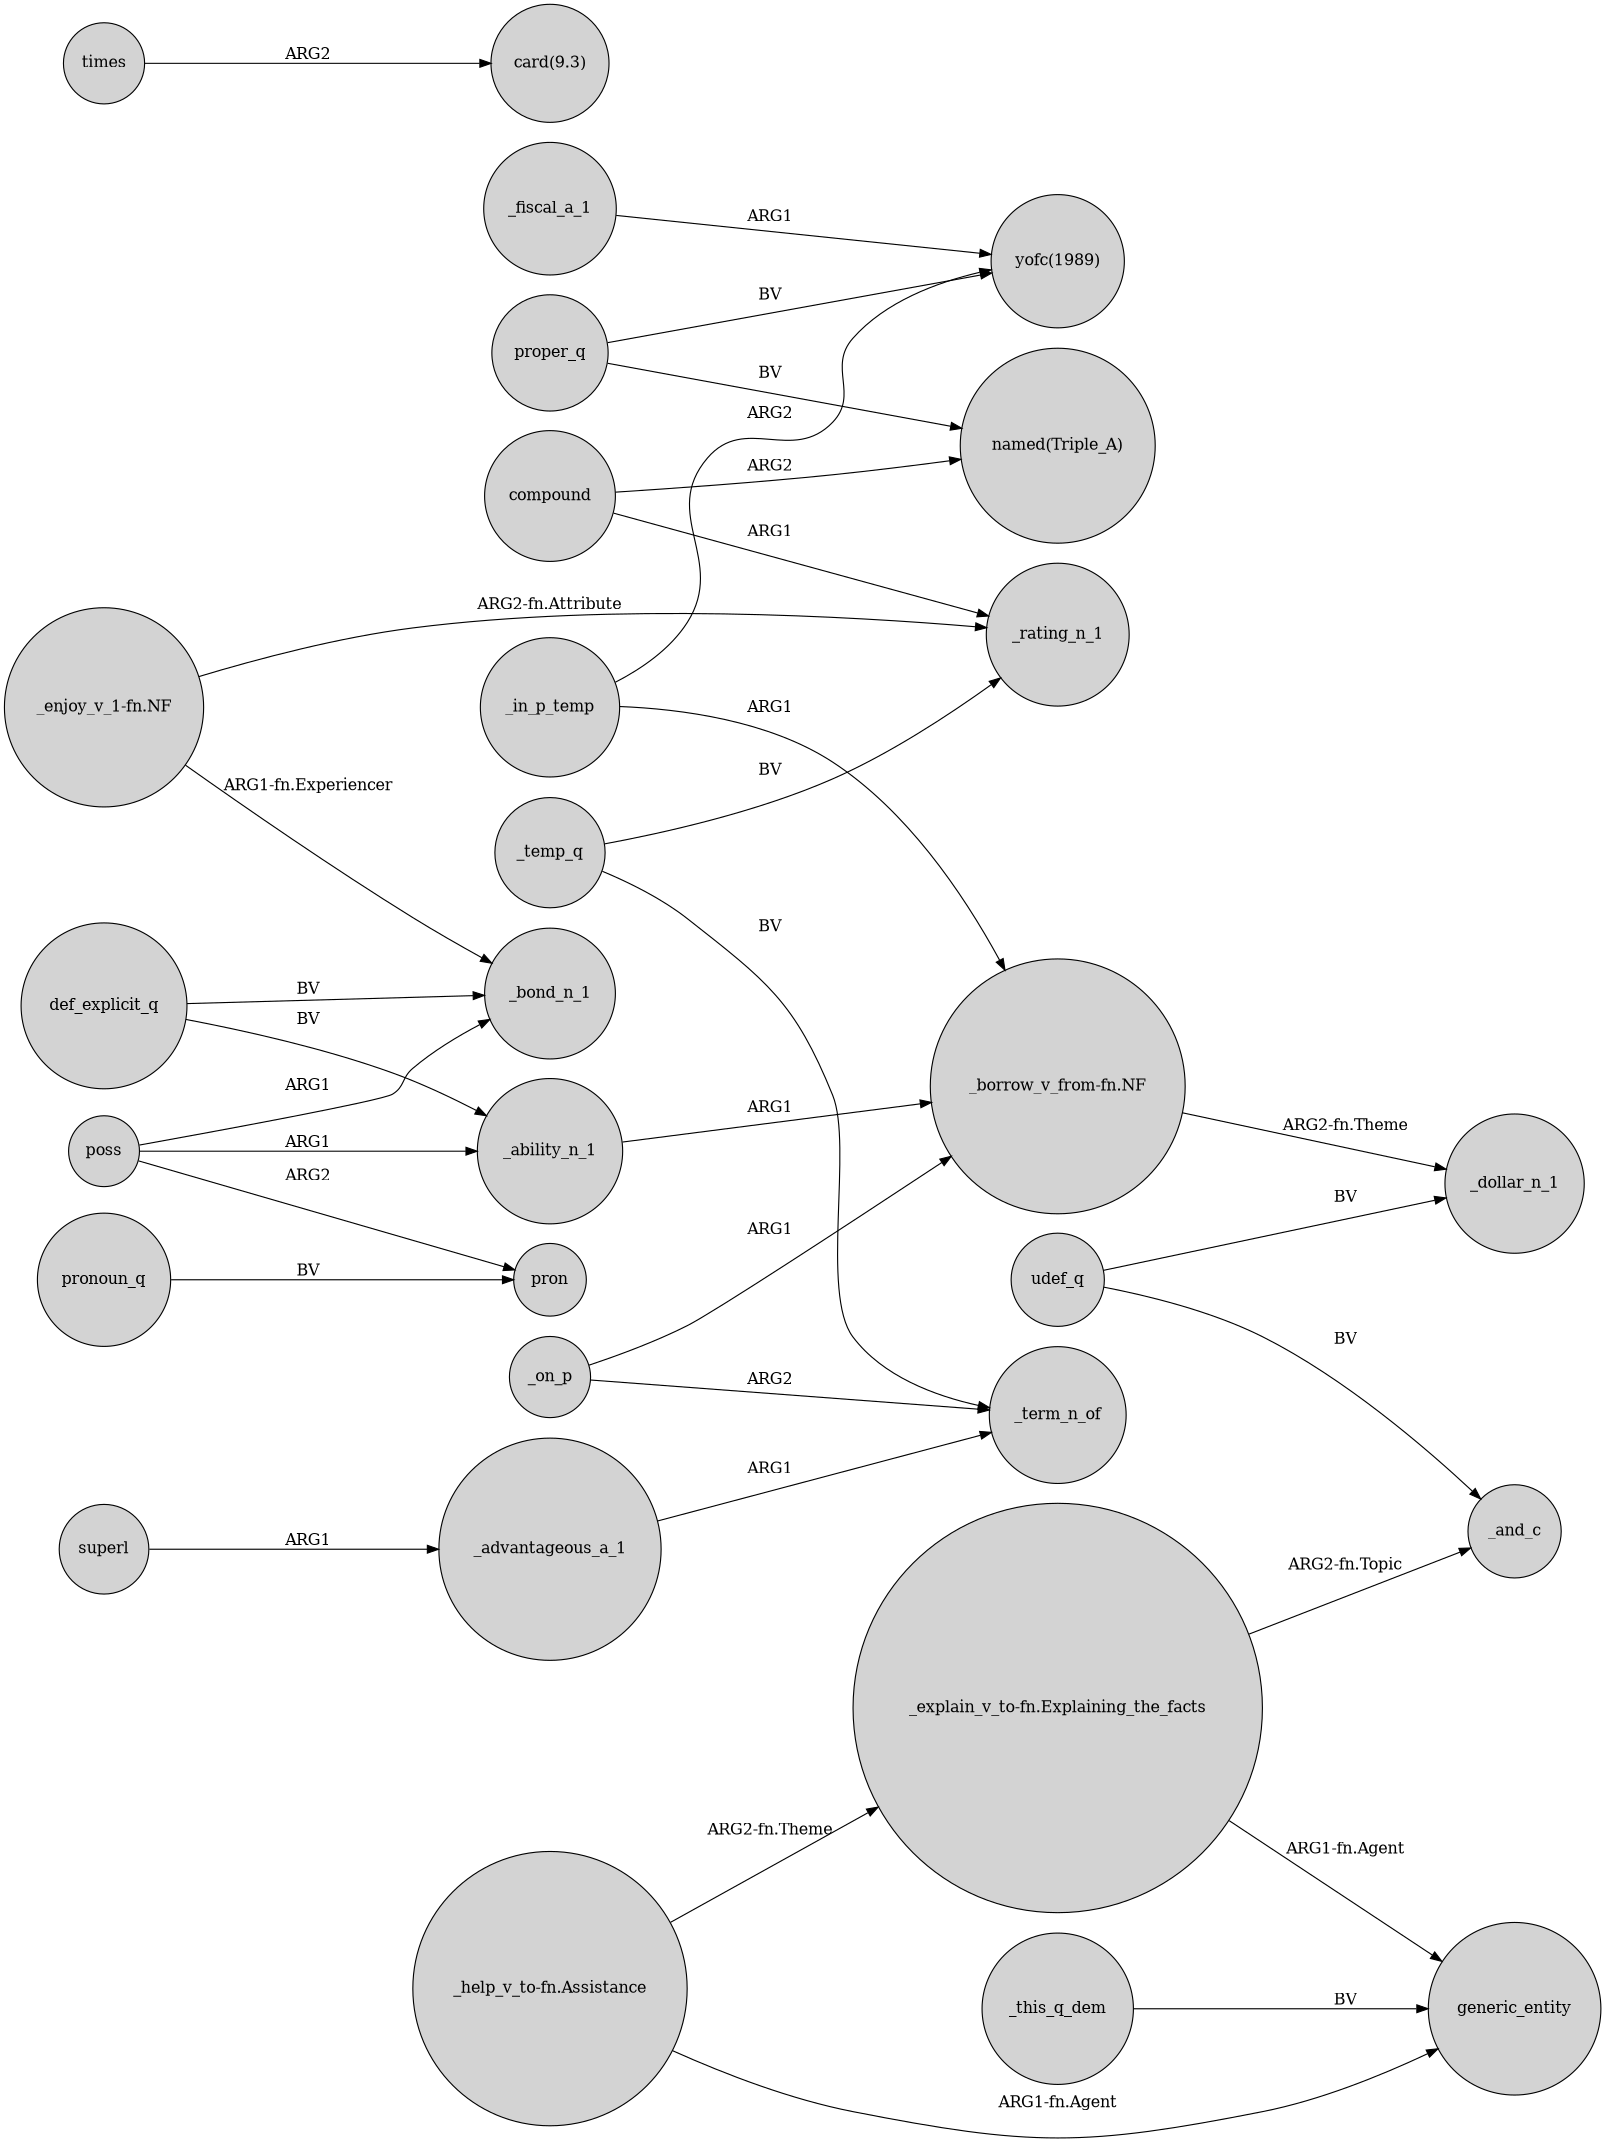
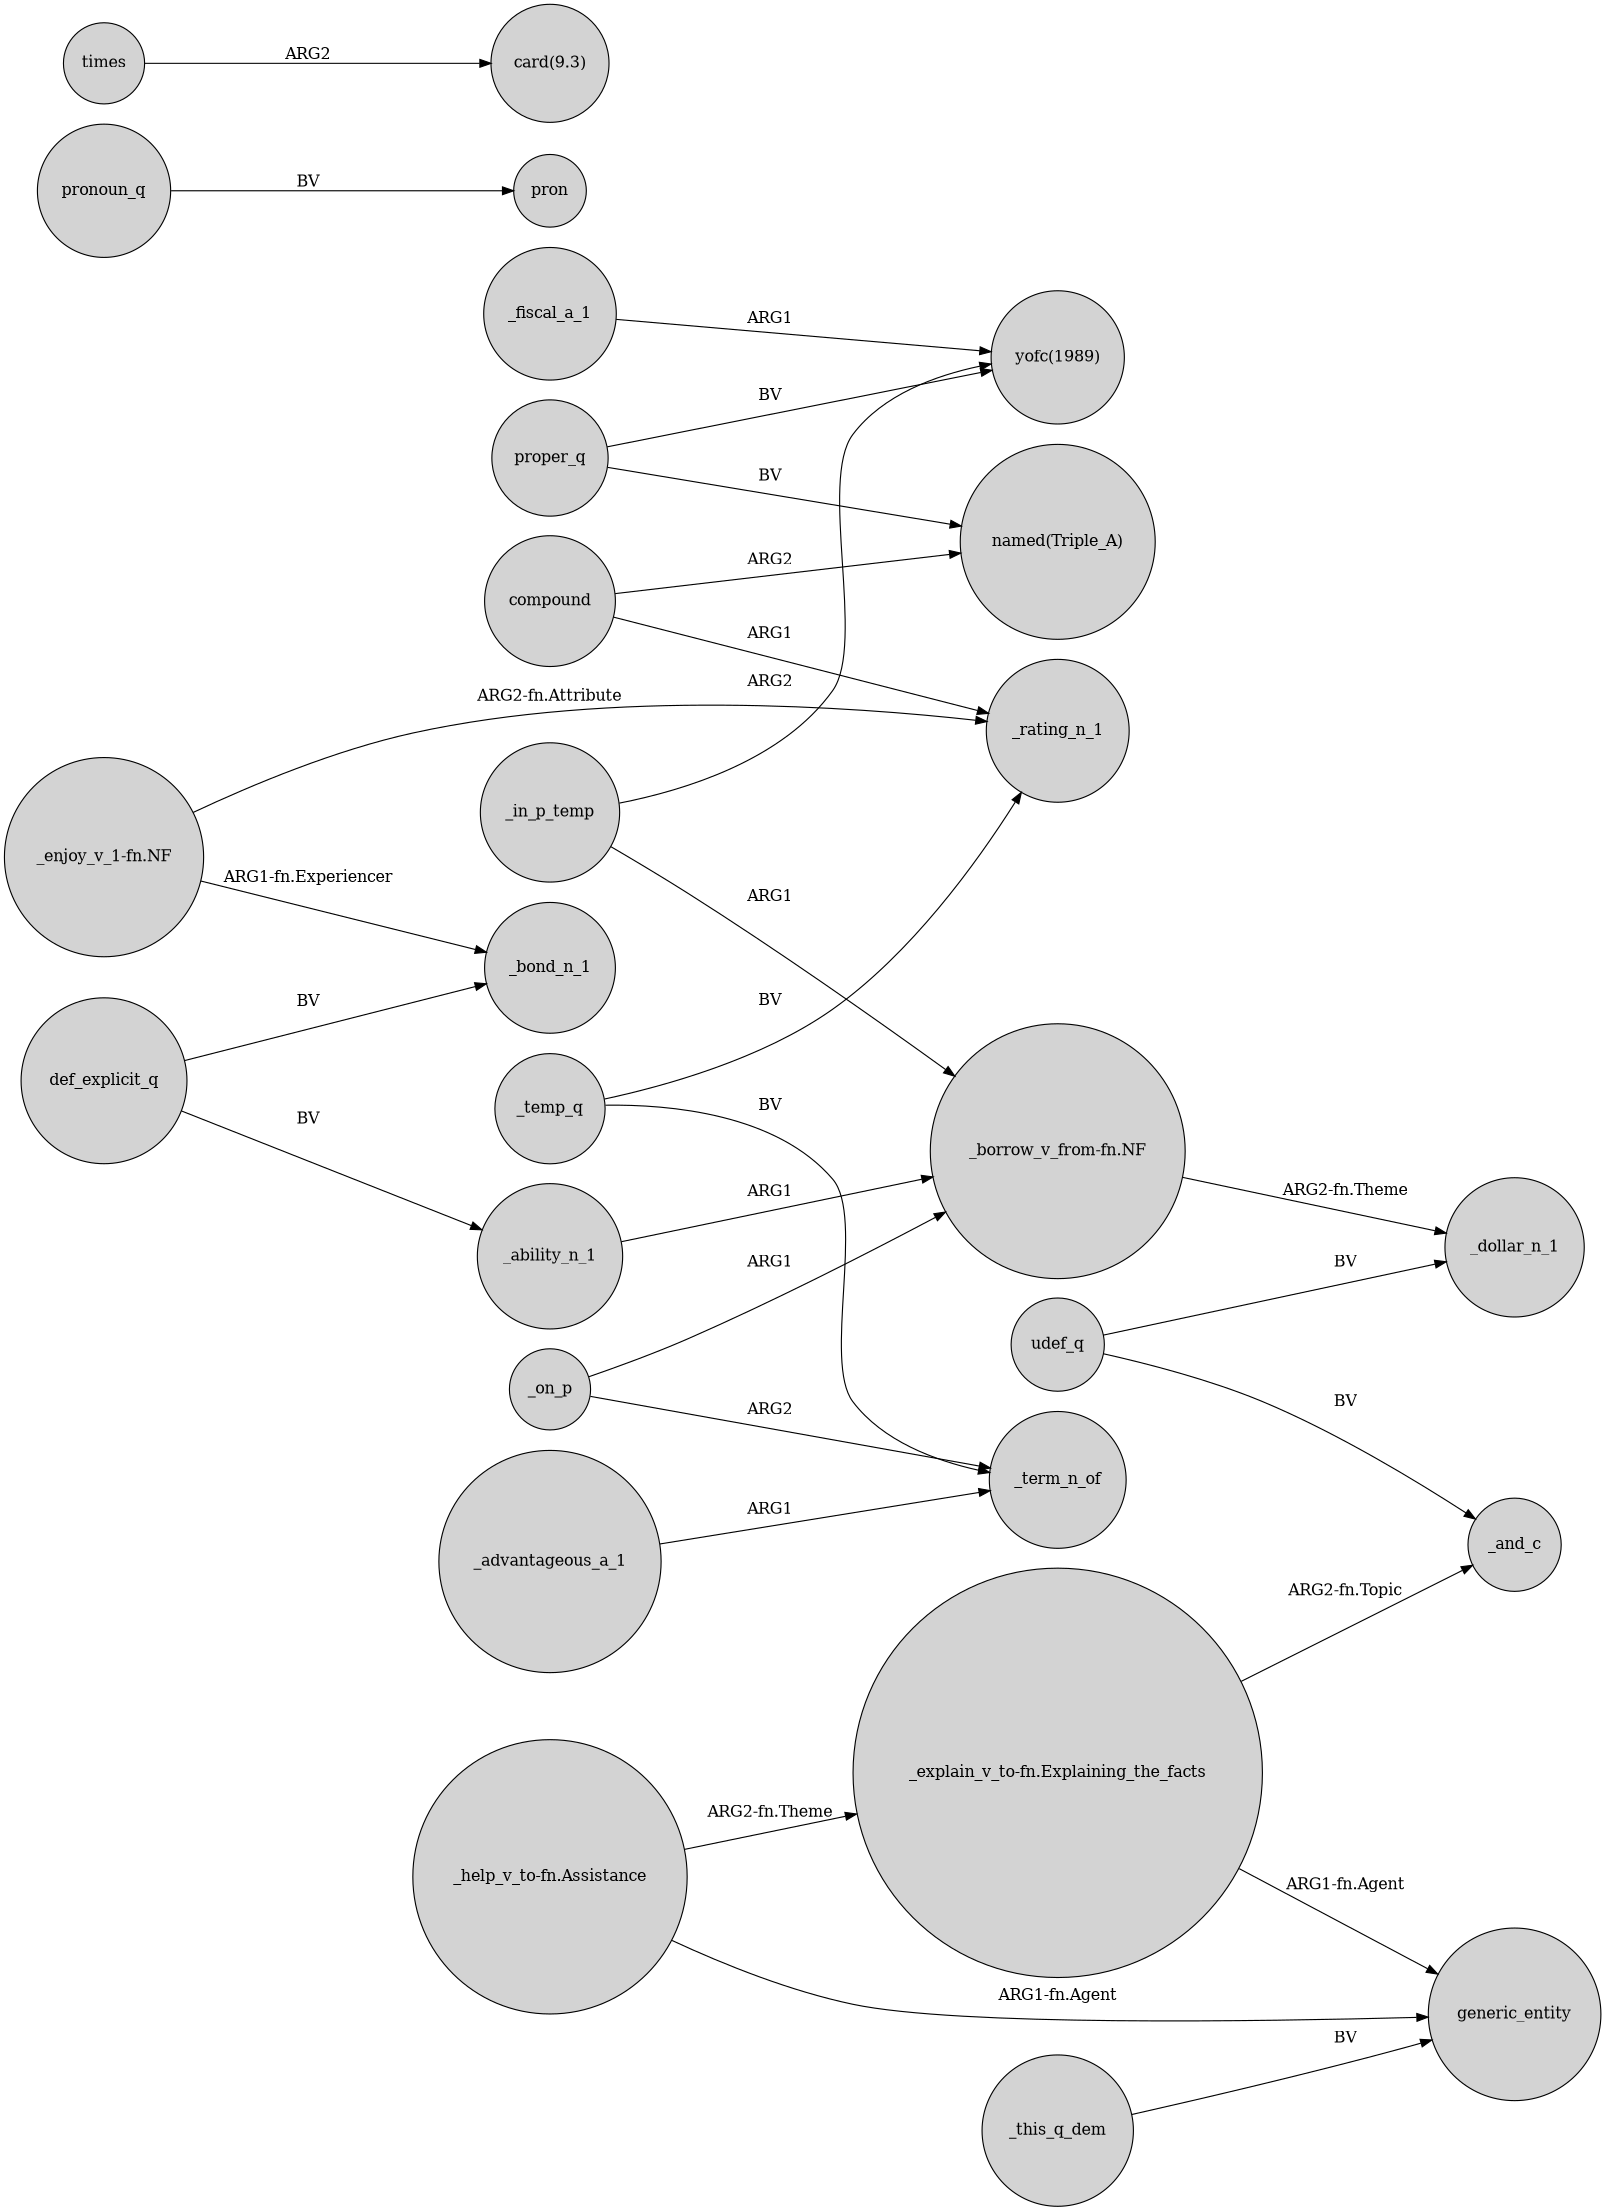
node "poss": removed
node "superl": removed
